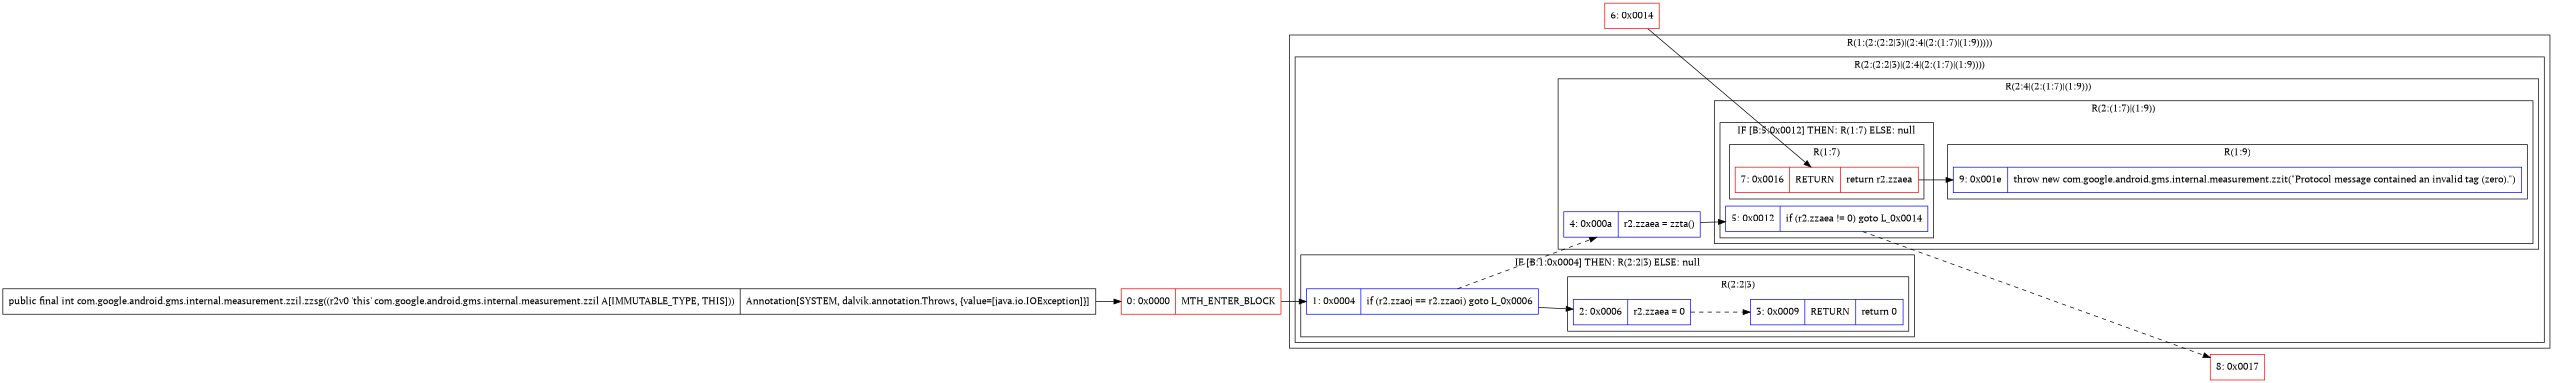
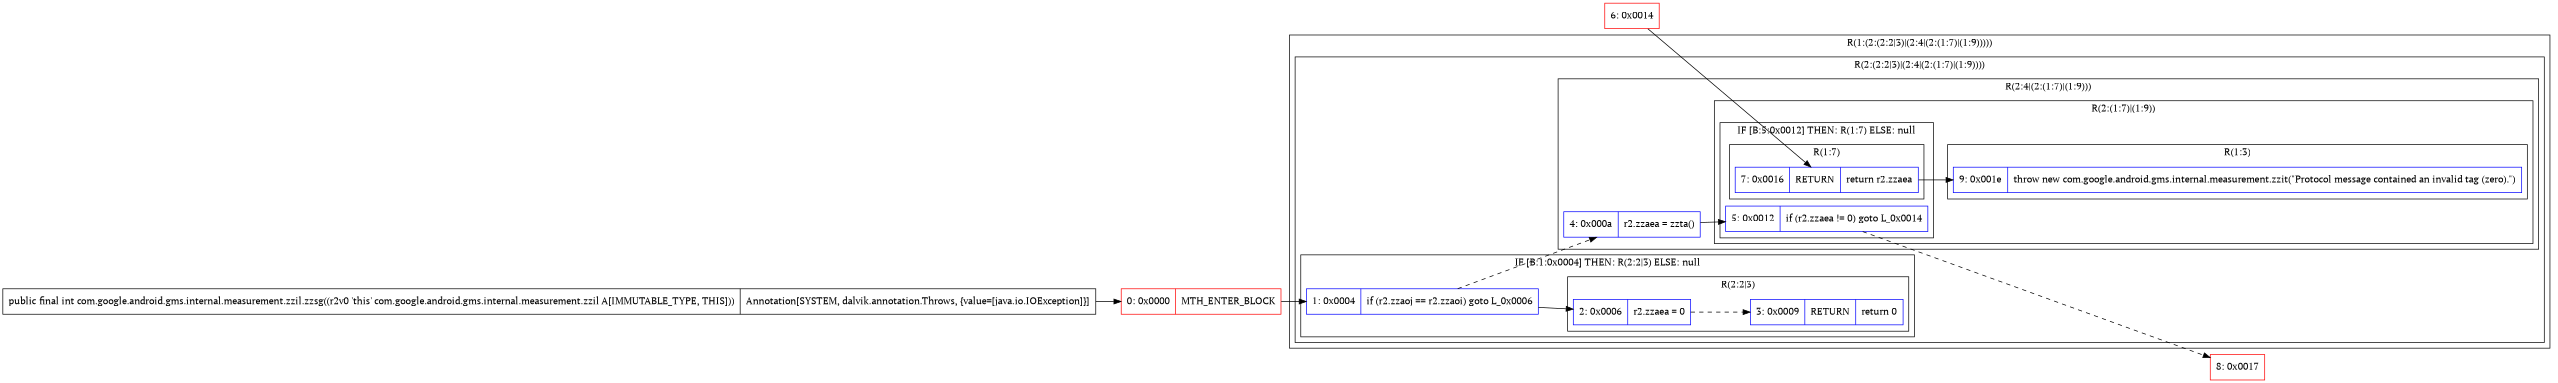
cluster "R(1:9)": label "R(1:9)" -> "R(1:3)"
node "7: 0x0016": color red -> blue
